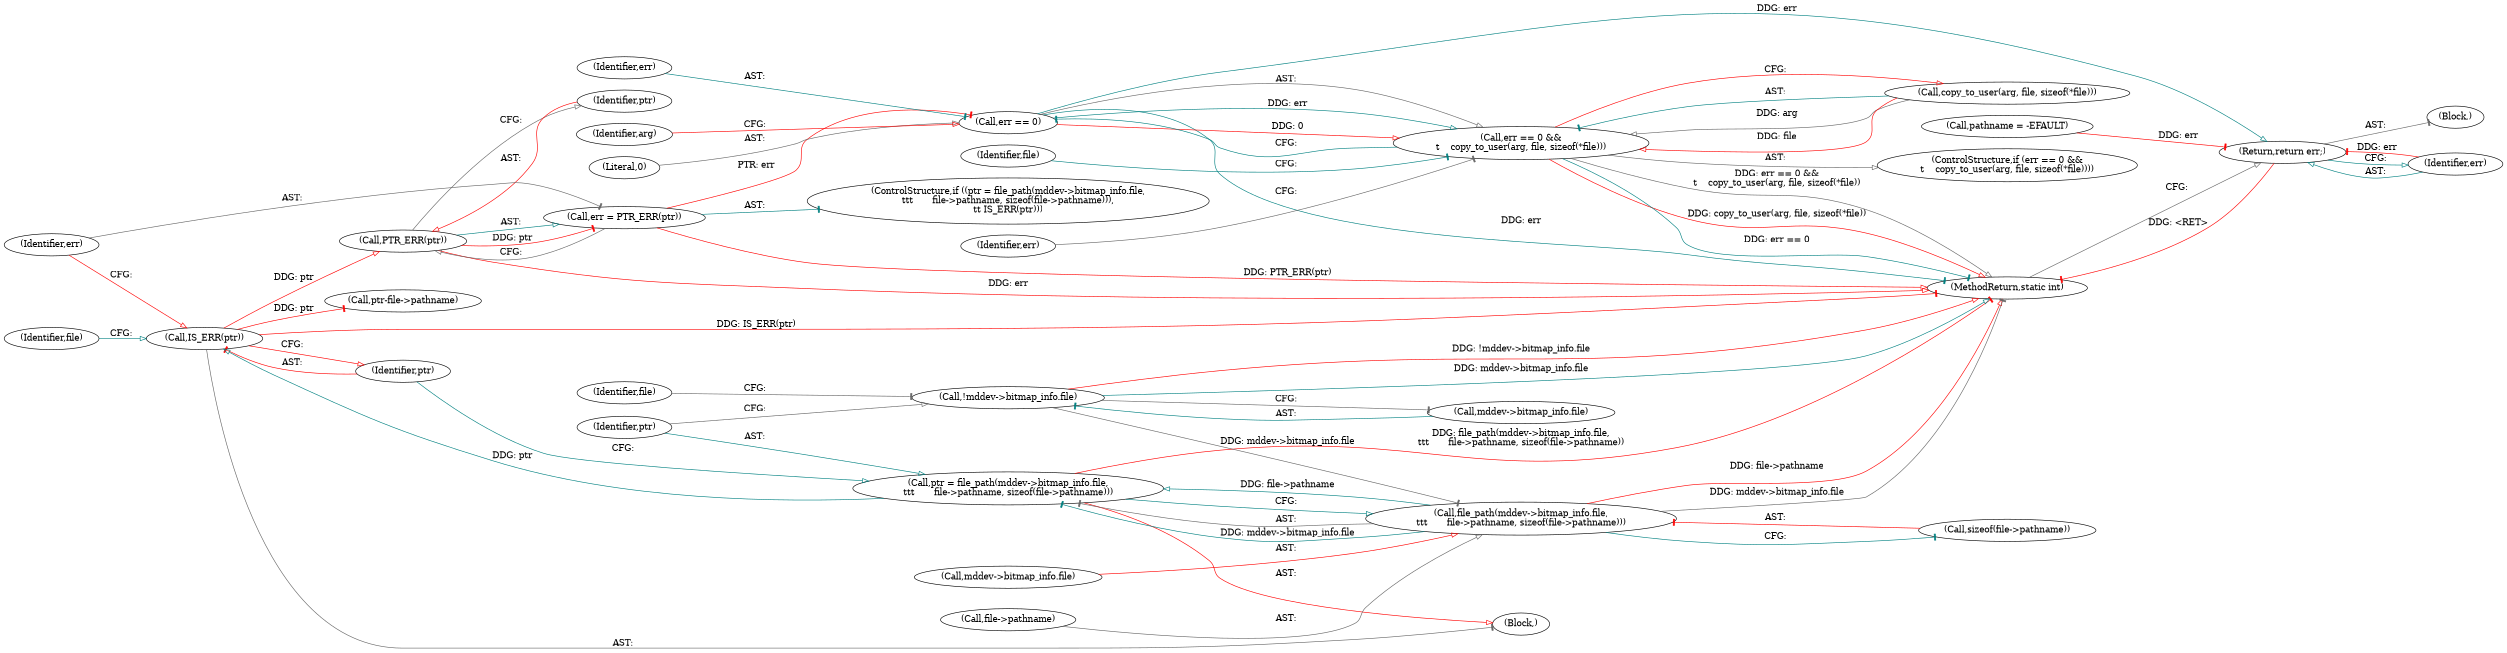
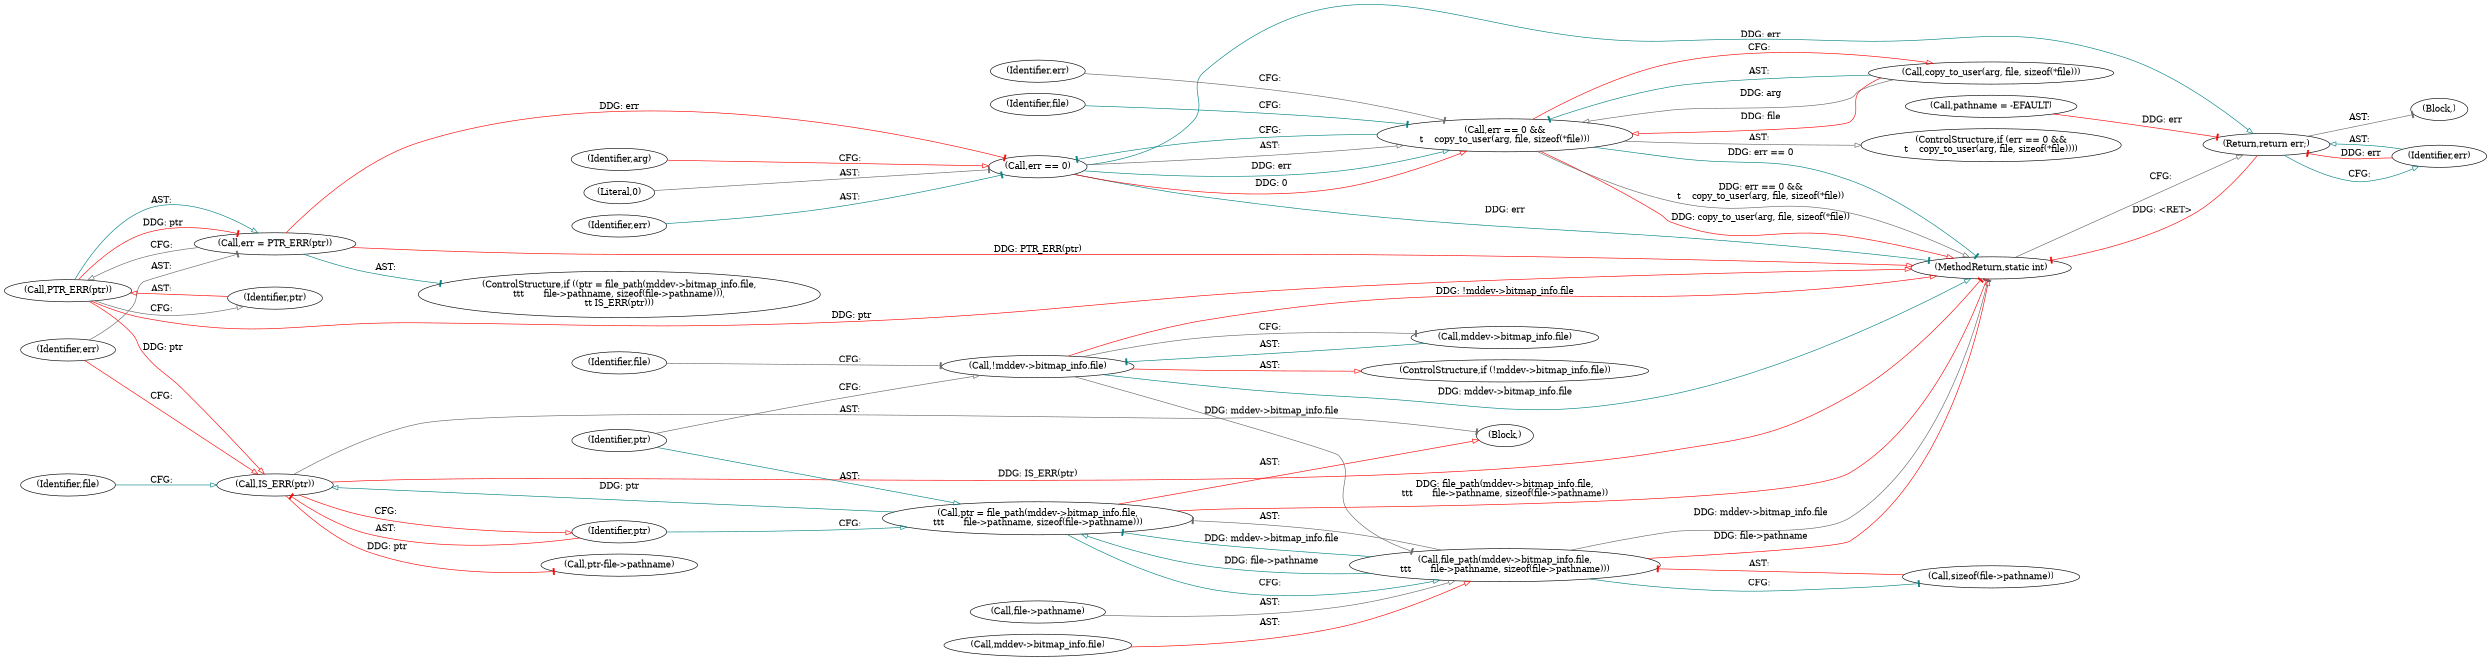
edge "(Literal,0)" -> "(Call,err == 0)": arrowhead onormal -> tee
edge "(Call,err = PTR_ERR(ptr))" -> "(Call,err == 0)": label "PTR: err" -> "DDG: err"
edge "(Call,PTR_ERR(ptr))" -> "(MethodReturn,static int)": label "DDG: err" -> "DDG: ptr"
edge "(Call,IS_ERR(ptr))" -> "(Call,PTR_ERR(ptr))": reversed
node "(ControlStructure,if (!mddev->bitmap_info.file))": added
